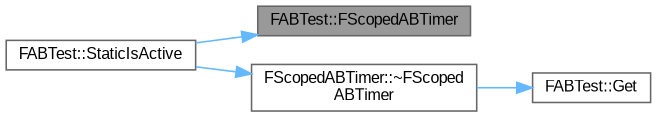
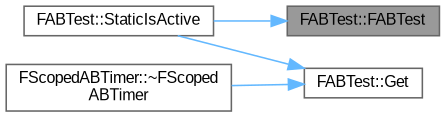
node "FABTest::FScopedABTimer": label "FABTest::FScopedABTimer" -> "FABTest::FABTest"
edge "FABTest::StaticIsActive" -> "FScopedABTimer::~FScoped ABTimer": now "FABTest::StaticIsActive" -> "FABTest::Get"
